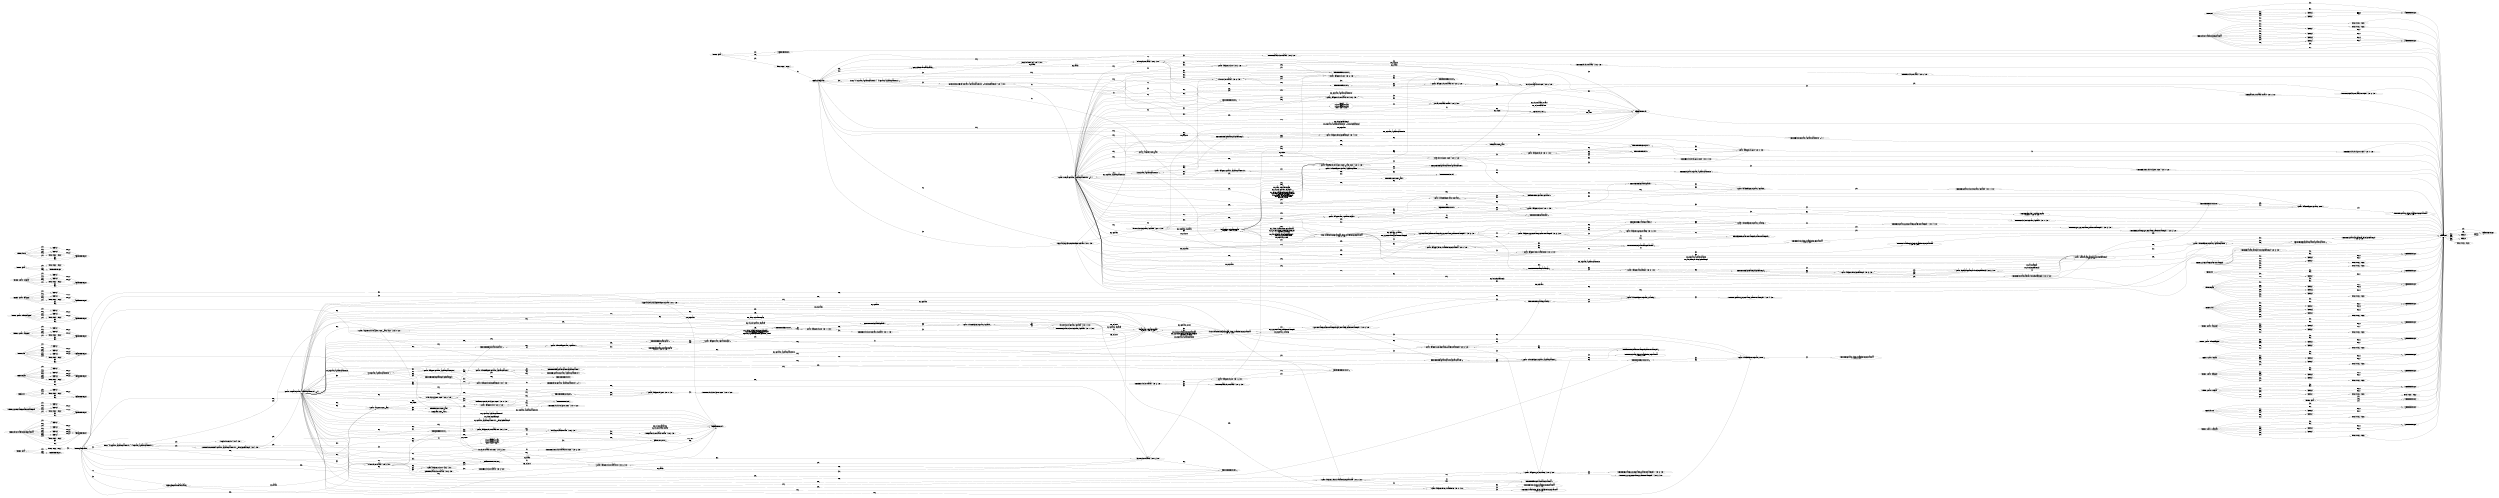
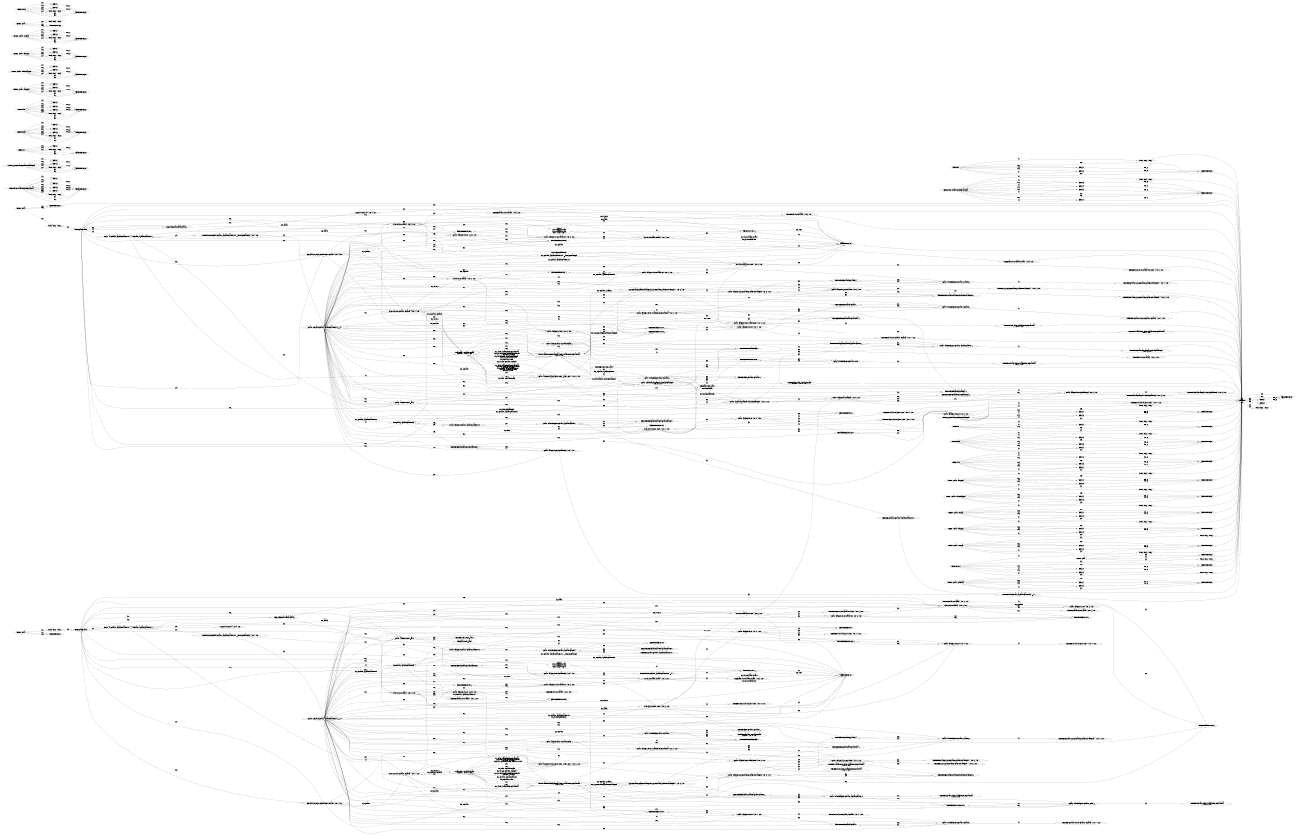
edge "<(<operator>.fieldAccess,std::move)<SUB>18</SUB>>" -> "<(IDENTIFIER,std,std::move(callback))<SUB>18</SUB>>": label "AST: " -> "CDG: "
edge "<(<operator>.fieldAccess,std::move)<SUB>16</SUB>>" -> "<(<operator>.fieldAccess,std::move)<SUB>18</SUB>>": now "<(<operator>.fieldAccess,std::move)<SUB>16</SUB>>" -> "<(std.move,std::move(callback))<SUB>16</SUB>>"
edge "(FIELD_IDENTIFIER,make_span,make_span)" -> "<(<operator>.fieldAccess,base::make_span)<SUB>15</SUB>>": now "<(Run,std::move(callback).Run(success))<SUB>16</SUB>>" -> "<(<operator>.fieldAccess,base::make_span)<SUB>15</SUB>>"
edge "<(std.move,std::move(callback))<SUB>16</SUB>>" -> "<(<operator>.fieldAccess,std::move)<SUB>16</SUB>>": label "AST: " -> "DDG: registration"
edge "<(IDENTIFIER,std,std::move(callback))<SUB>16</SUB>>" -> "<(IDENTIFIER,callback,std::move(callback))<SUB>16</SUB>>": now "<(std.move,std::move(callback))<SUB>16</SUB>>" -> "<(IDENTIFIER,callback,std::move(callback))<SUB>16</SUB>>"
